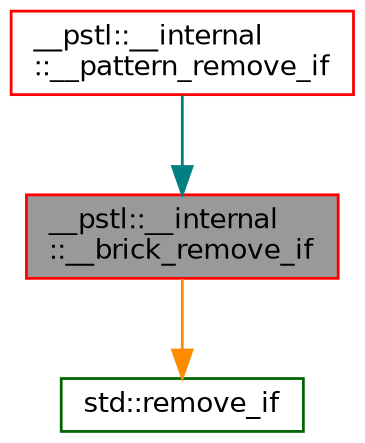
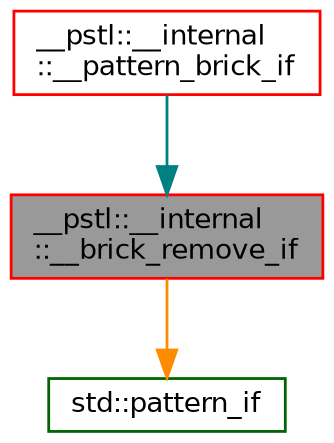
node "__pstl::__internal ::__pattern_remove_if": label "__pstl::__internal ::__pattern_remove_if" -> "__pstl::__internal ::__pattern_brick_if"
node "std::remove_if": label "std::remove_if" -> "std::pattern_if"
